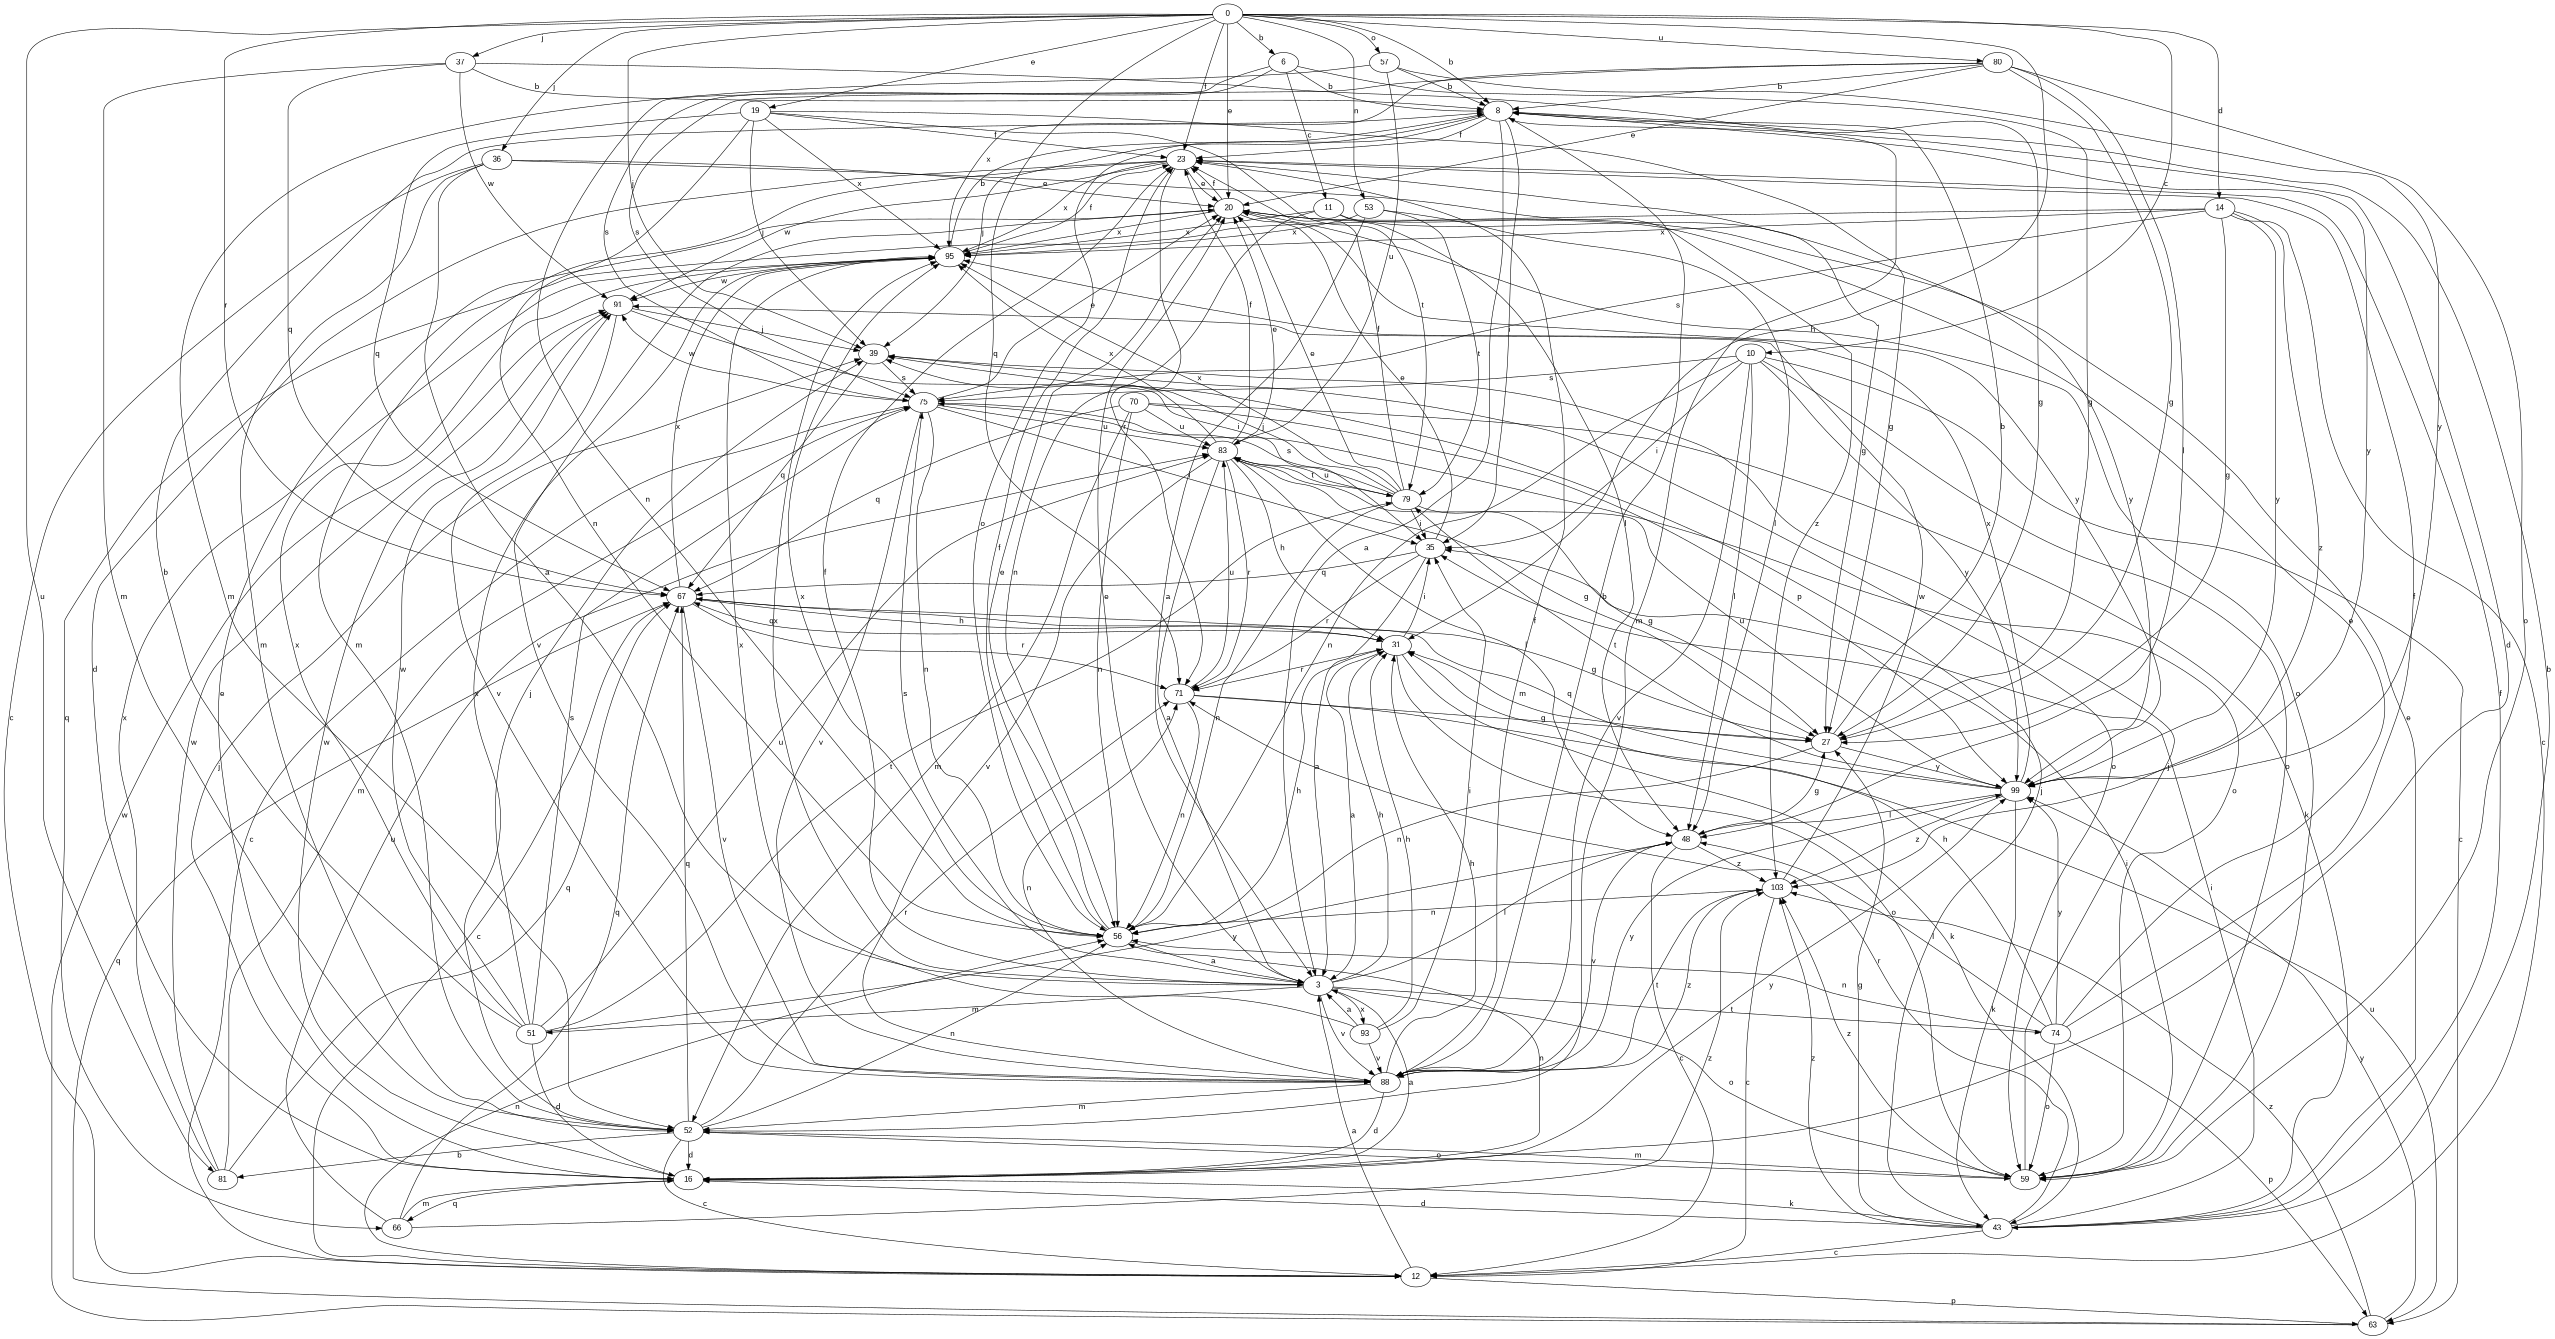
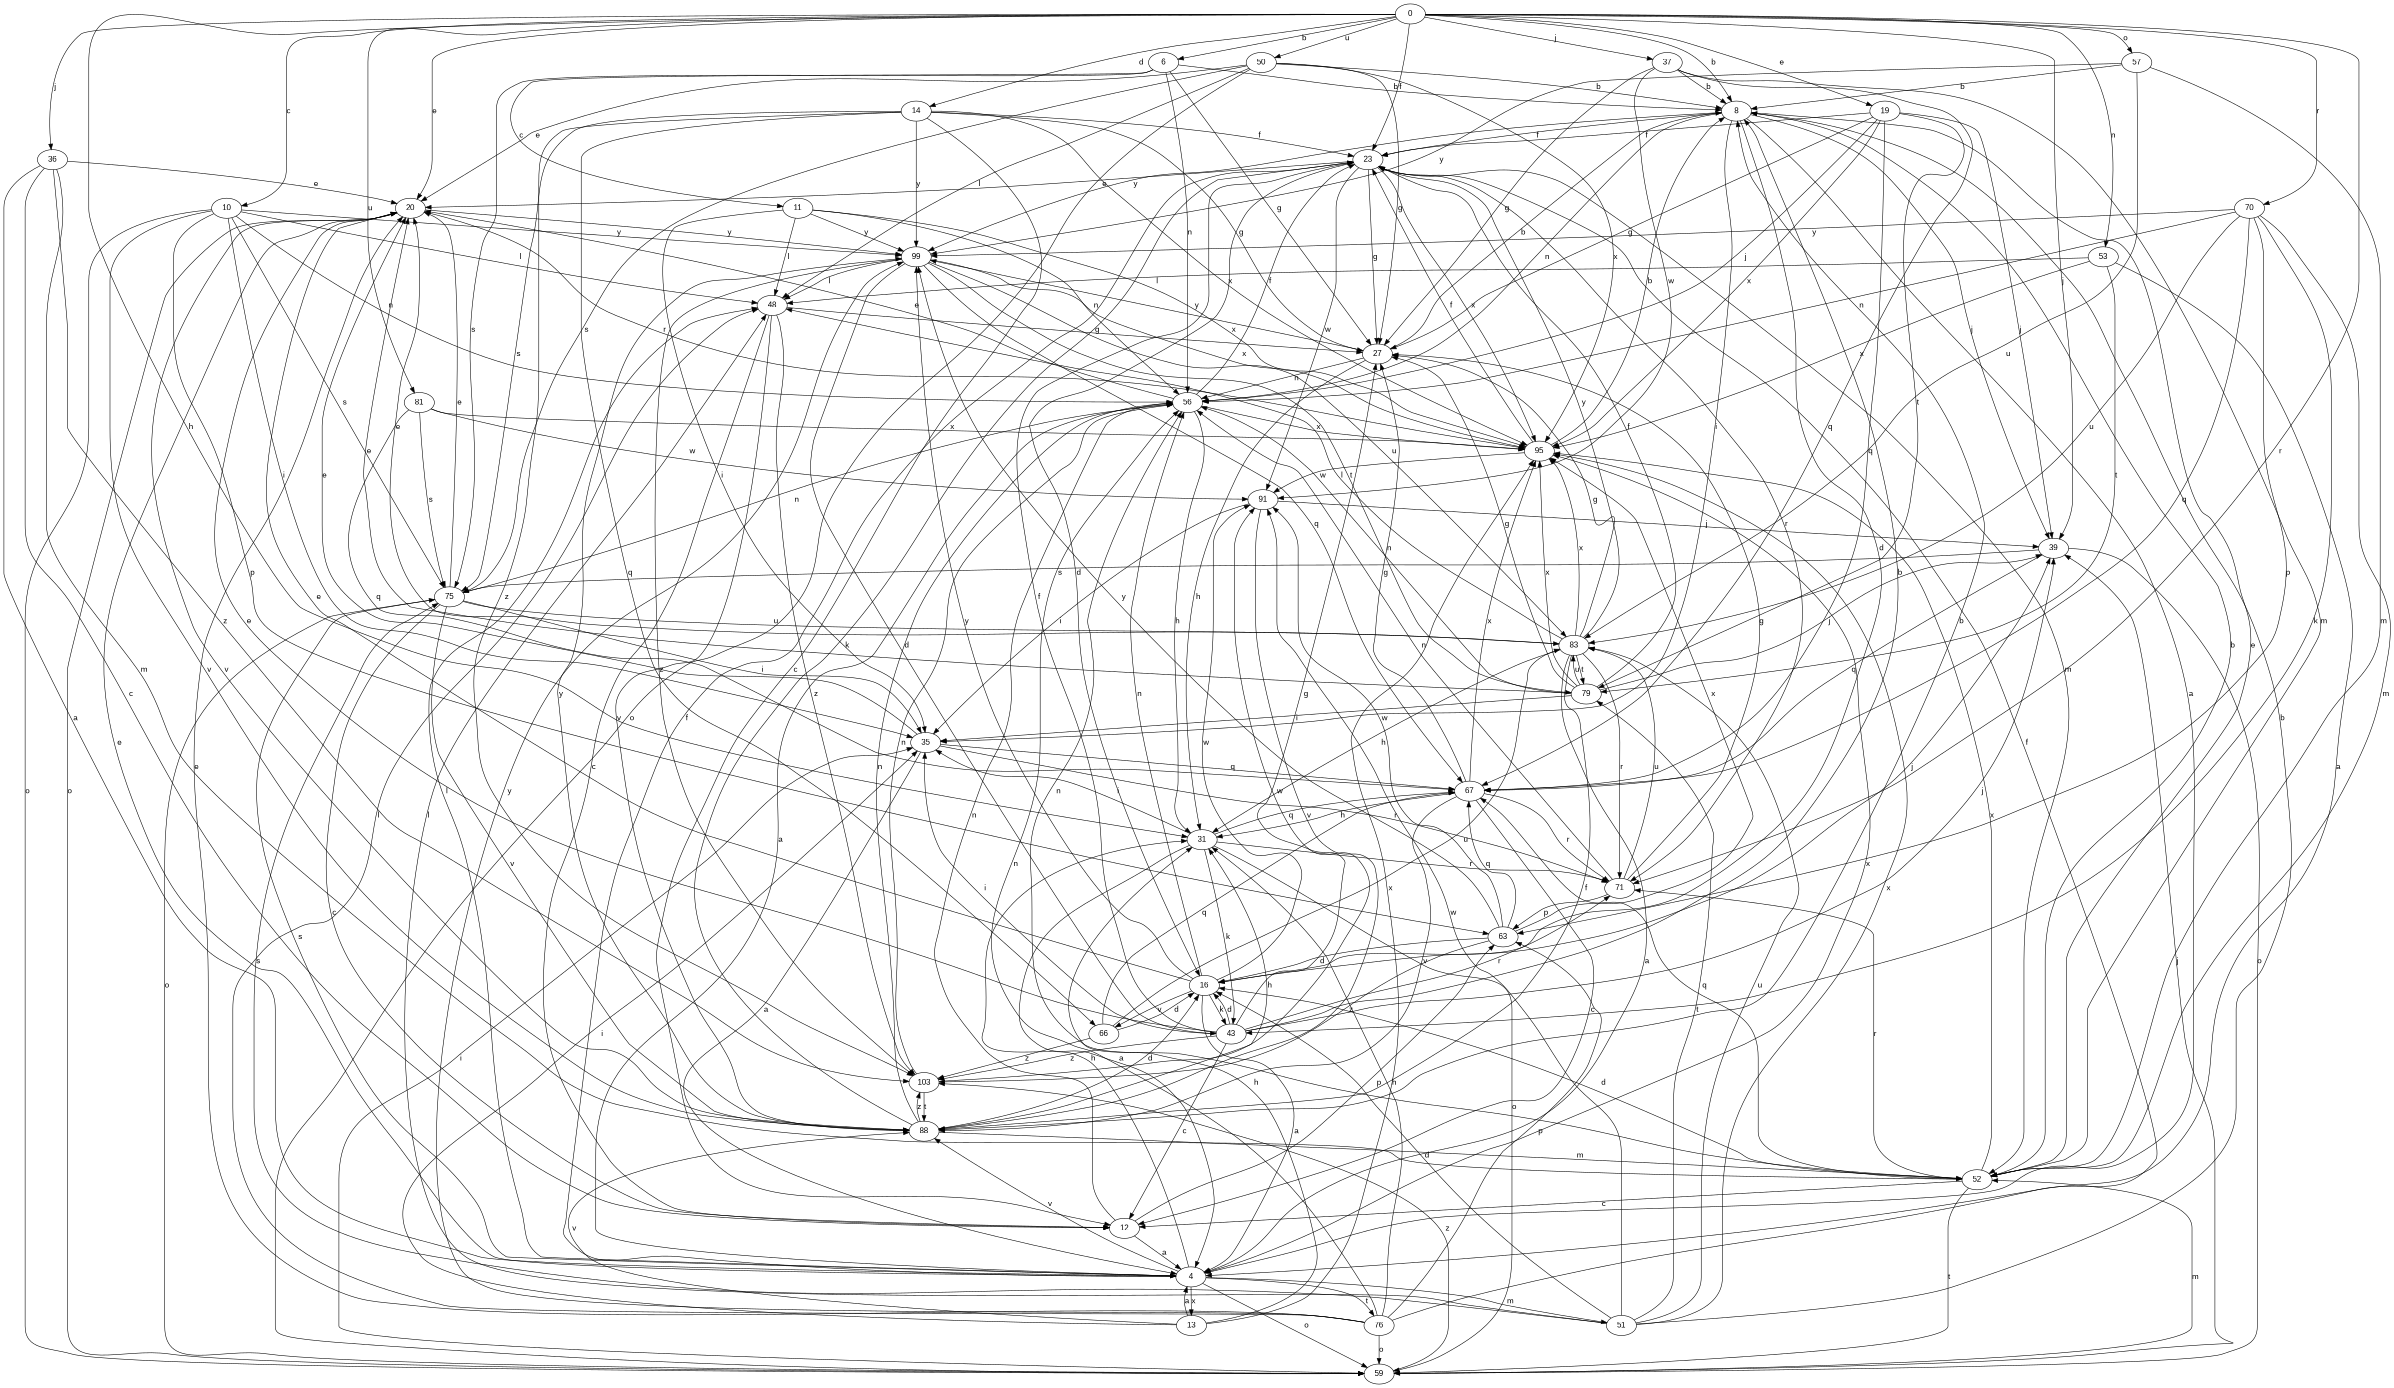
edge "0" -> "67": now "0" -> "70"
node "80": label "80" -> "50"
edge "20" -> "23": now "14" -> "23"
edge "20" -> "95": label "x" -> "r"
edge "83" -> "23": label "f" -> "y"
edge "0" -> "71": label "q" -> "r"
edge "75" -> "91": removed, label "w"
edge "79" -> "75": removed, label "s"
edge "11" -> "35": added, label "i"
edge "19" -> "56": label "n" -> "j"
edge "8" -> "56": label "o" -> "n"
edge "70" -> "99": label "p" -> "y"
edge "88" -> "23": label "f" -> "k"
edge "8" -> "52": label "m" -> "e"
edge "51" -> "39": removed, label "j"
edge "27" -> "31": label "m" -> "h"
edge "63" -> "95": added, label "x"
edge "70" -> "63": added, label "p"
edge "83" -> "88": label "v" -> "f"
edge "81" -> "75": label "m" -> "s"
edge "10" -> "63": label "c" -> "p"
edge "51" -> "48": label "y" -> "l"
edge "63" -> "16": added, label "d"
node "3": label "3" -> "4"
edge "88" -> "71": now "88" -> "56"
edge "99" -> "43": label "k" -> "d"
edge "71" -> "63": label "u" -> "p"
node "93": label "93" -> "13"
node "74": label "74" -> "76"
edge "52" -> "81": now "52" -> "8"
edge "52" -> "59": label "o" -> "t"
edge "66" -> "16": label "m" -> "d"
edge "16" -> "66": label "q" -> "v"
edge "103" -> "12": removed, label "c"
